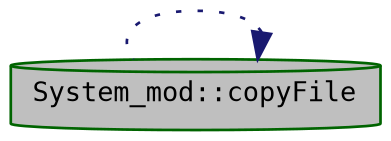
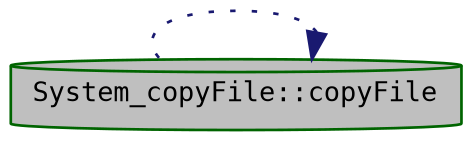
node "System_mod::copyFile": label "System_mod::copyFile" -> "System_copyFile::copyFile"
